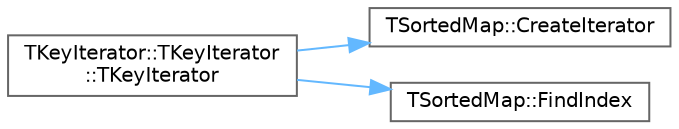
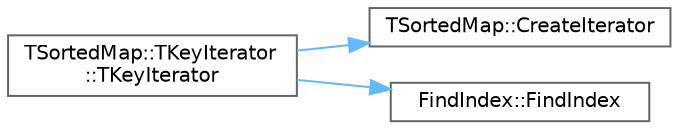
node "TKeyIterator::TKeyIterator ::TKeyIterator": label "TKeyIterator::TKeyIterator ::TKeyIterator" -> "TSortedMap::TKeyIterator ::TKeyIterator"
node "TSortedMap::FindIndex": label "TSortedMap::FindIndex" -> "FindIndex::FindIndex"
